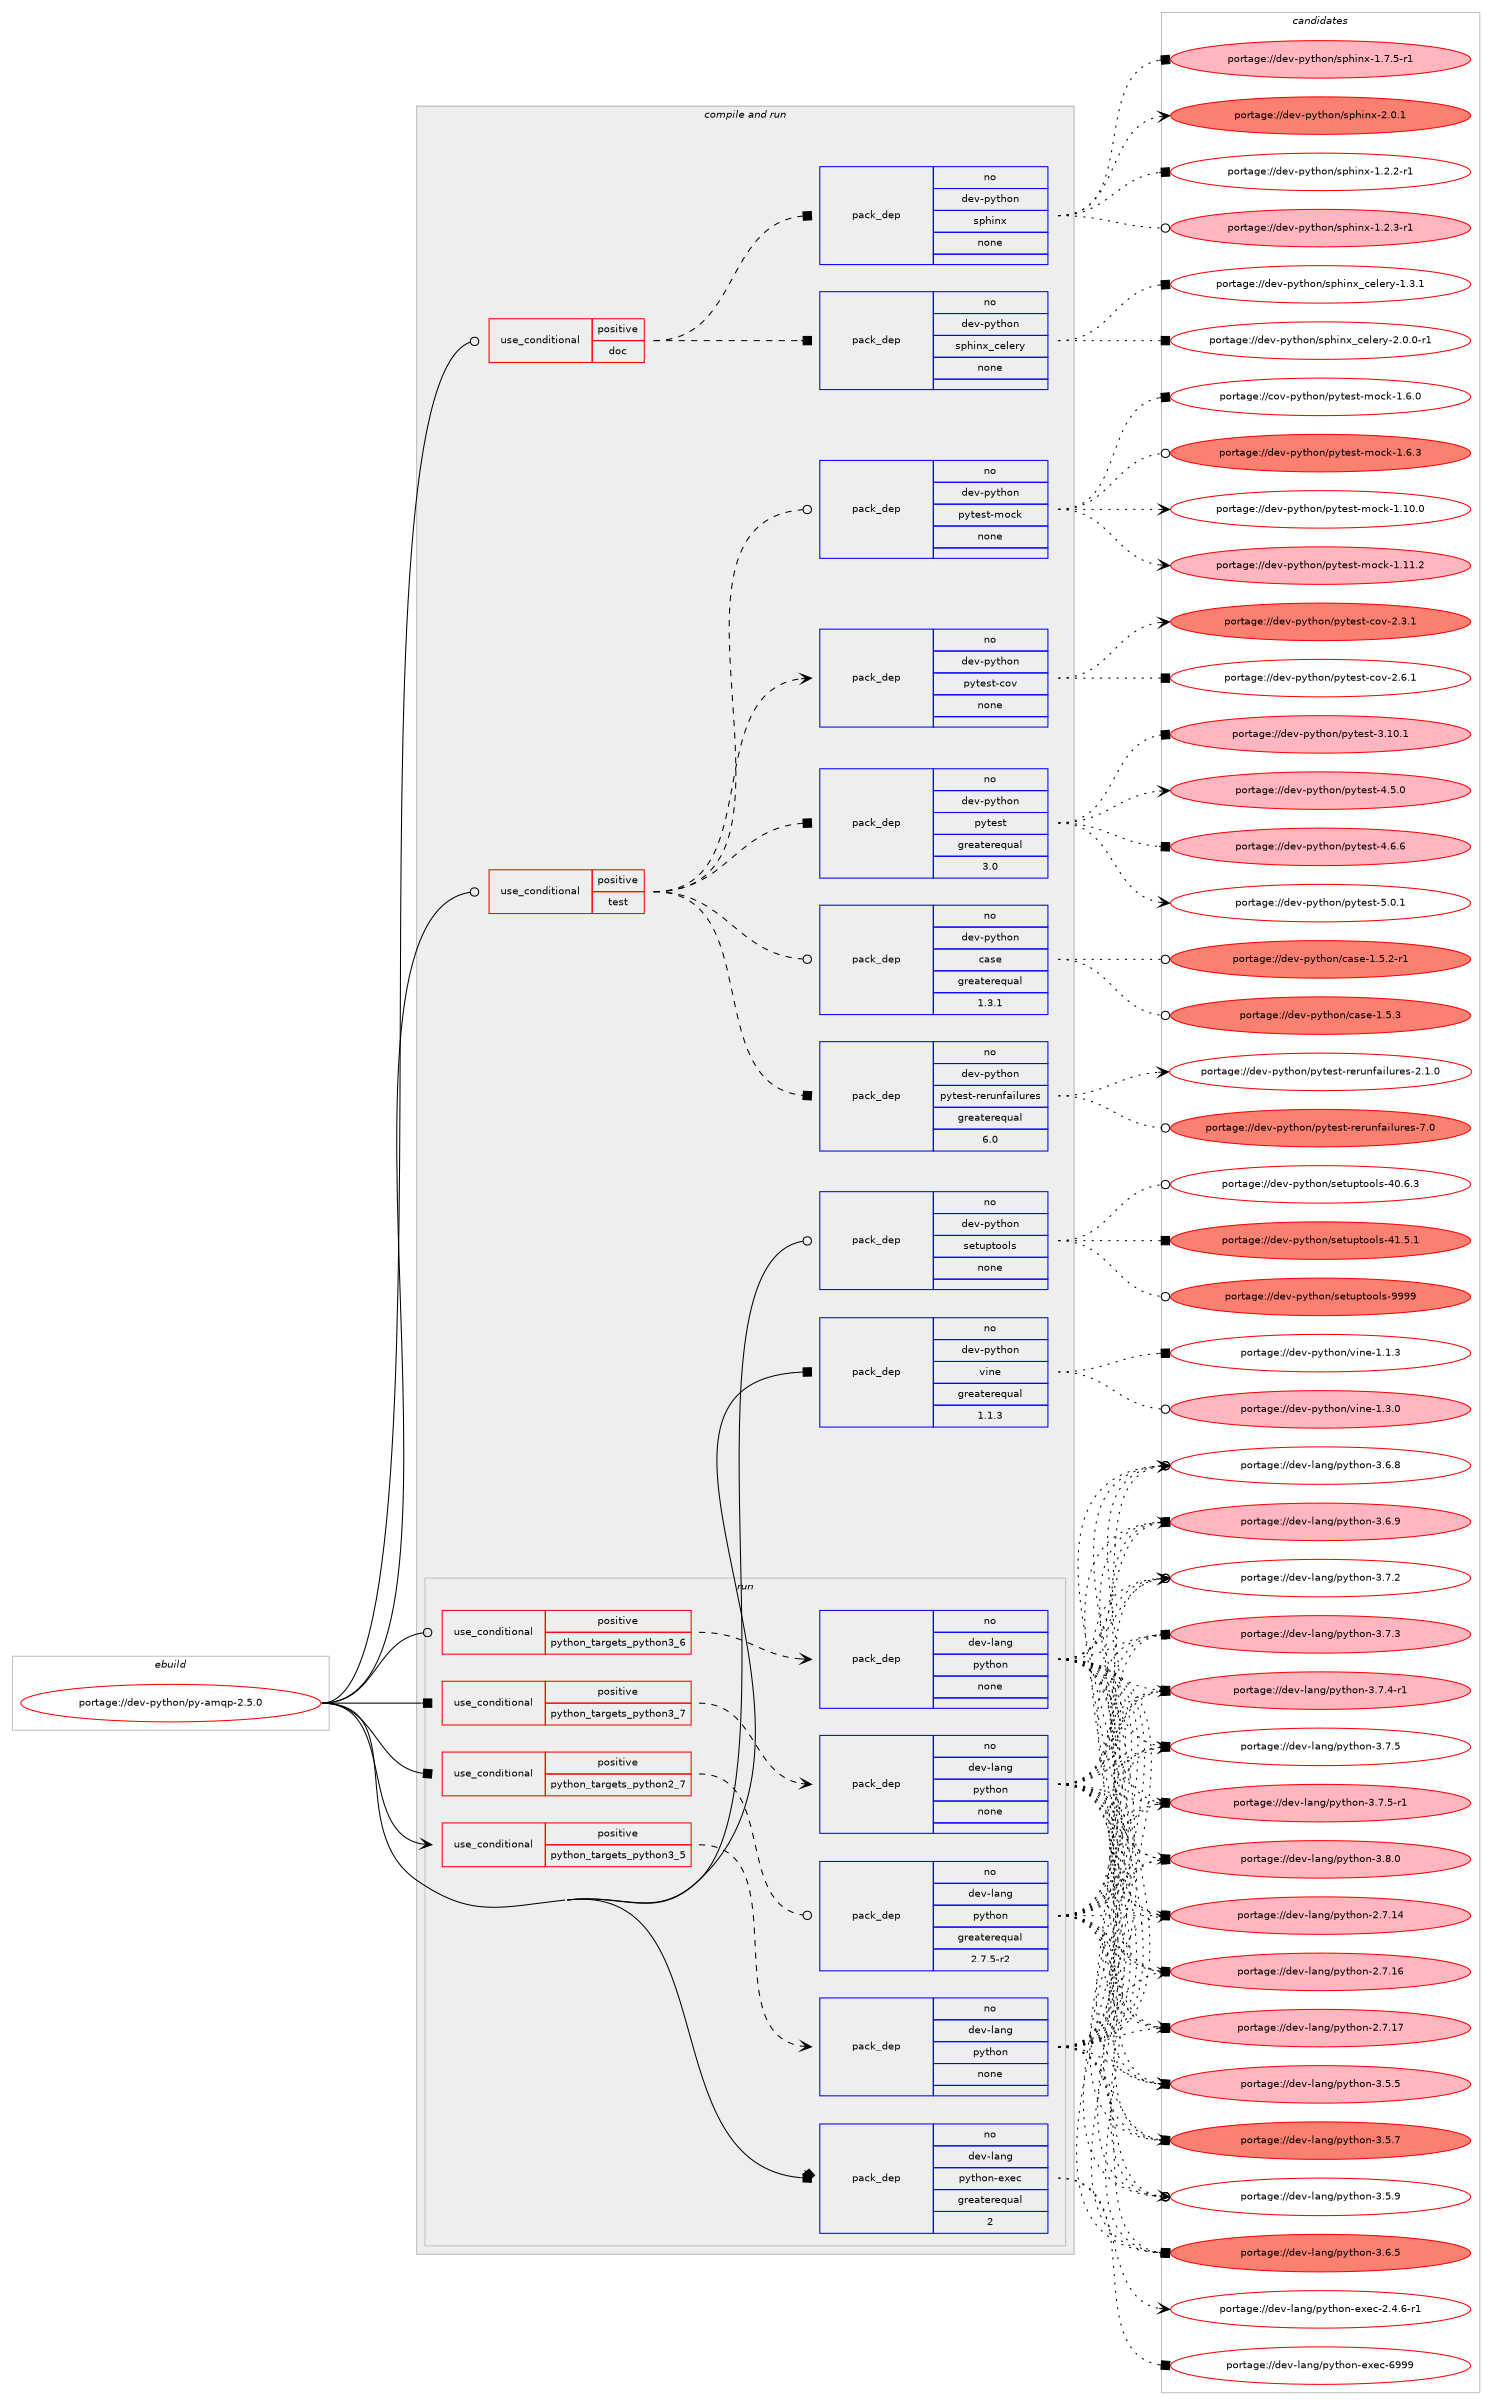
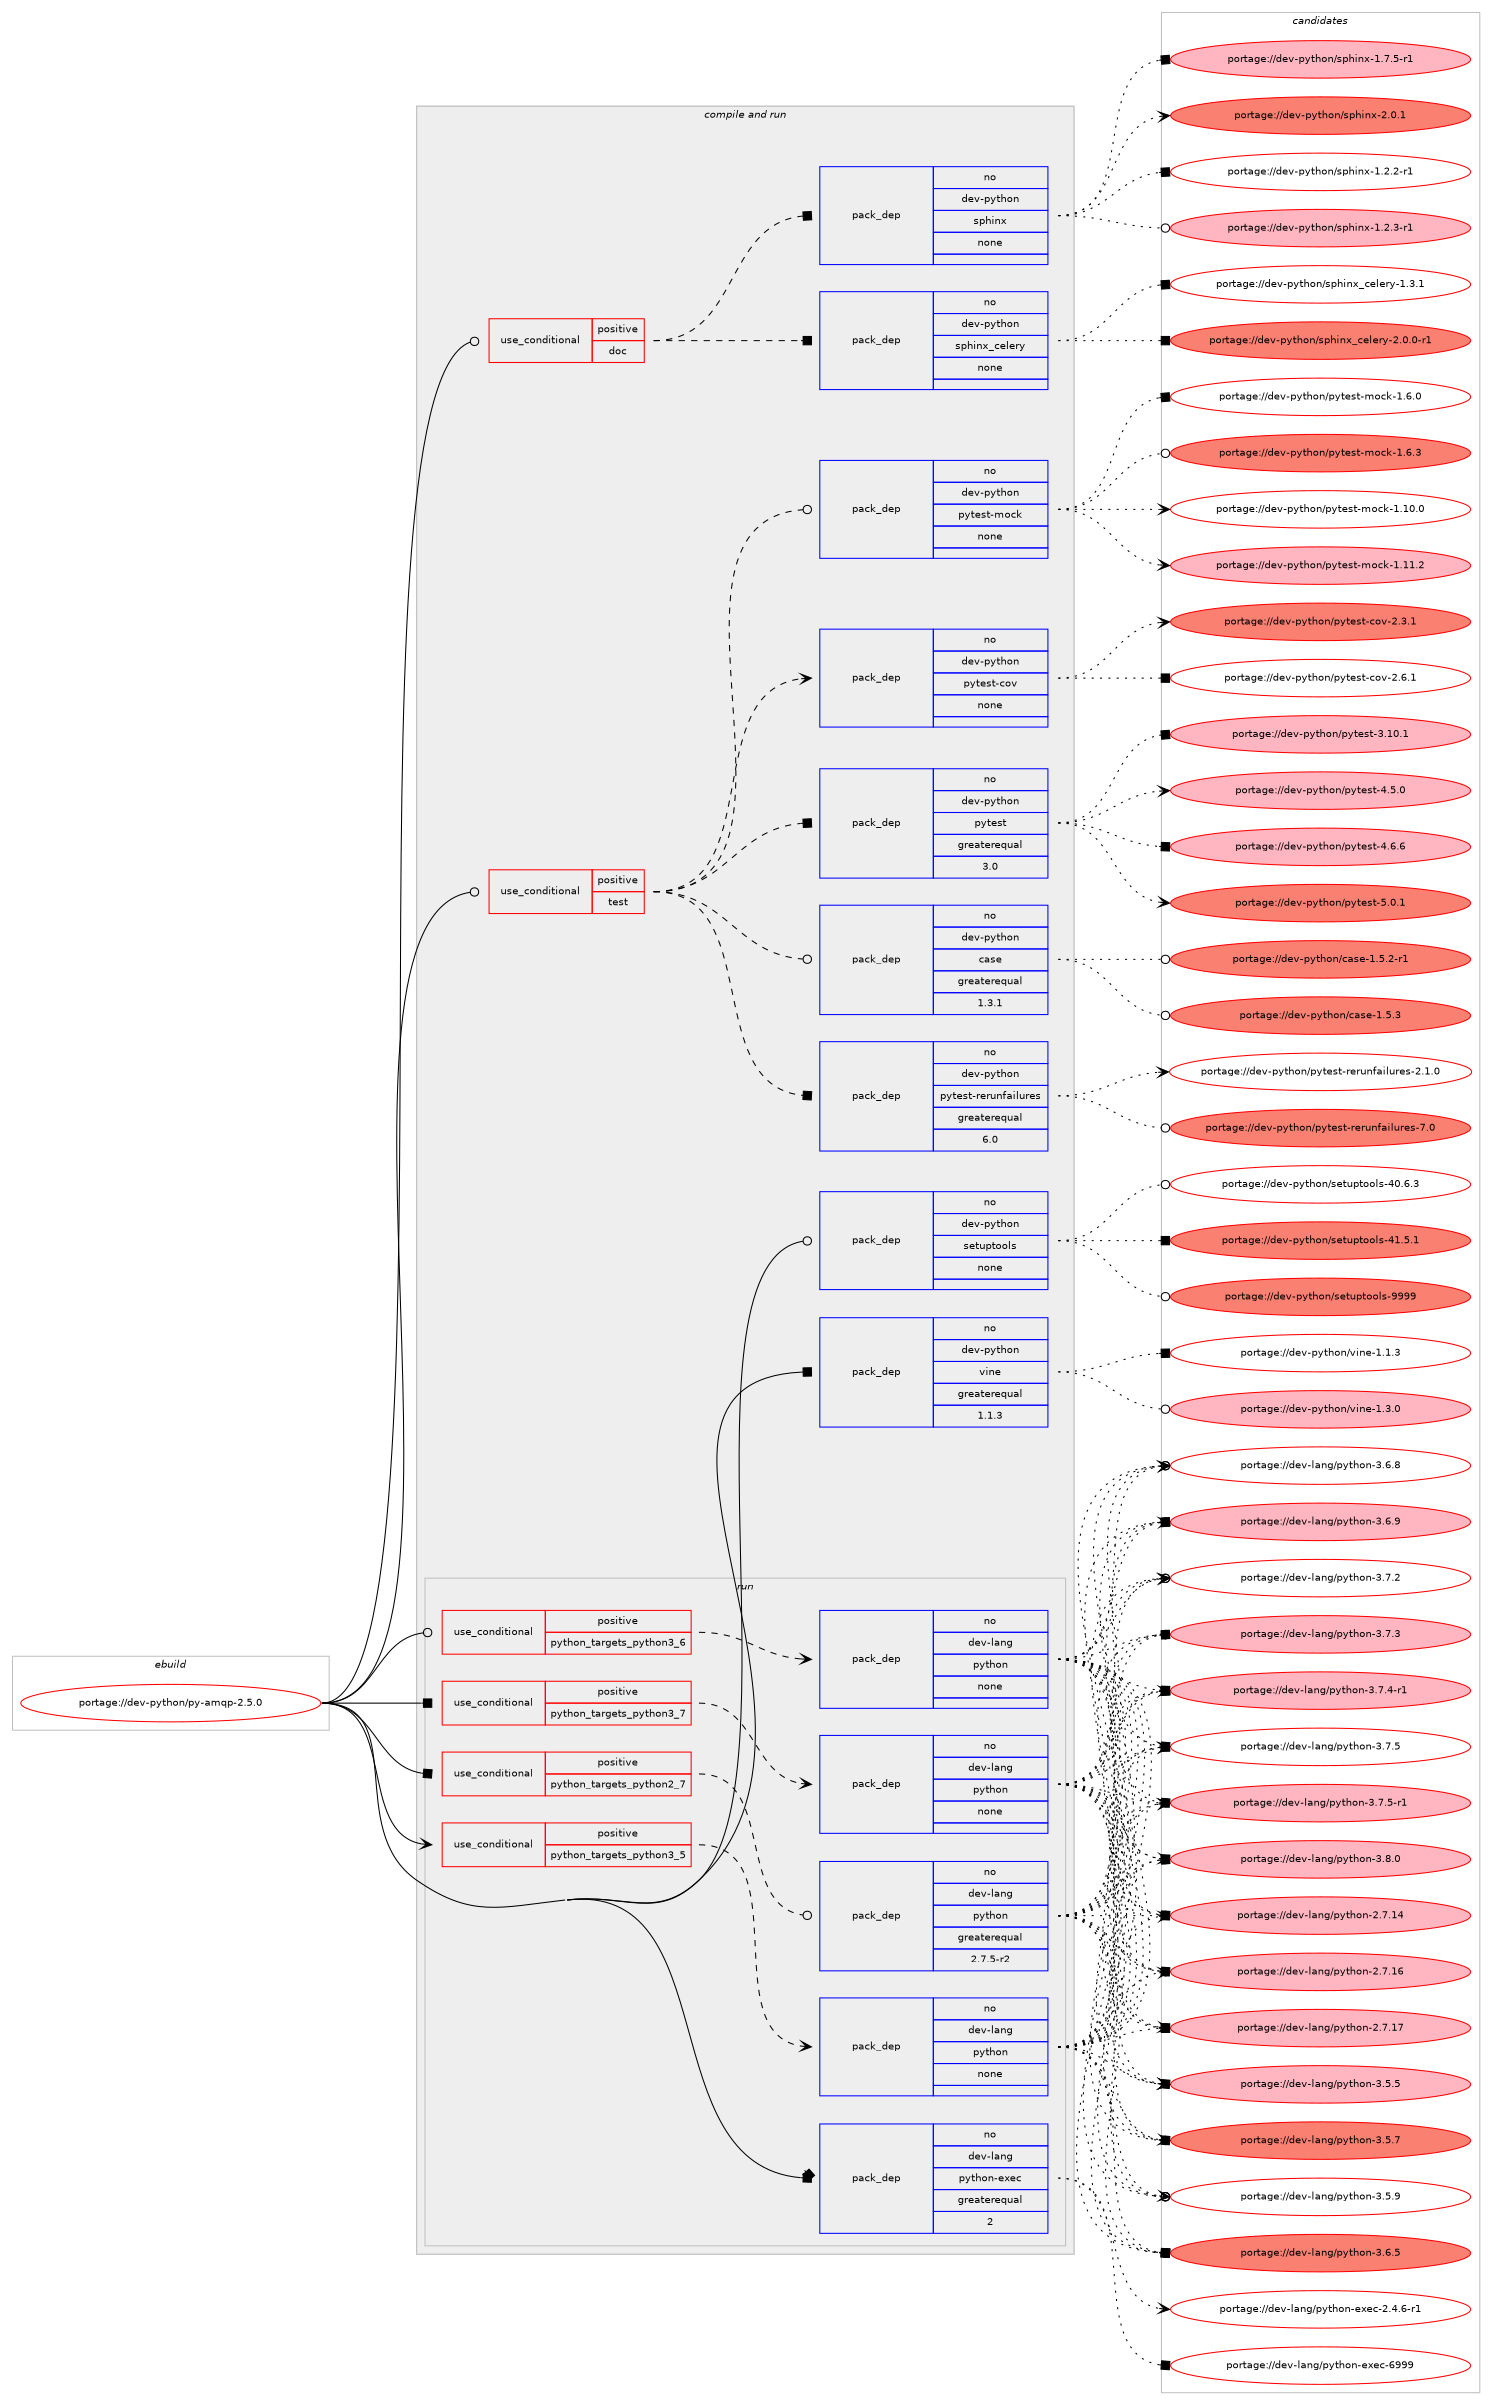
node "portage://dev-python/sphinx_celery-2.0.0-r1": fillcolor white -> salmon
node "portage://cov-python/pytest-mock-1.6.0": label "portage://cov-python/pytest-mock-1.6.0" -> "portage://dev-python/pytest-mock-1.6.0"
node "portage://dev-python/pytest-5.0.1": fillcolor white -> salmon
